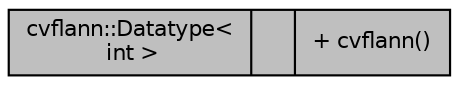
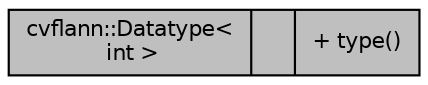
node "cvflann::Datatype<": text "+ cvflann()" -> "+ type()"
